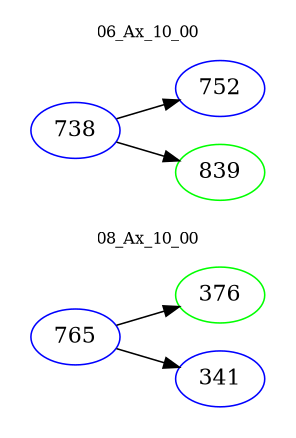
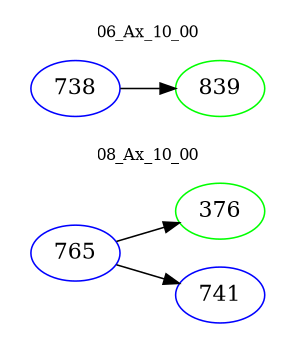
node "752": removed
node "341": label "341" -> "741"
